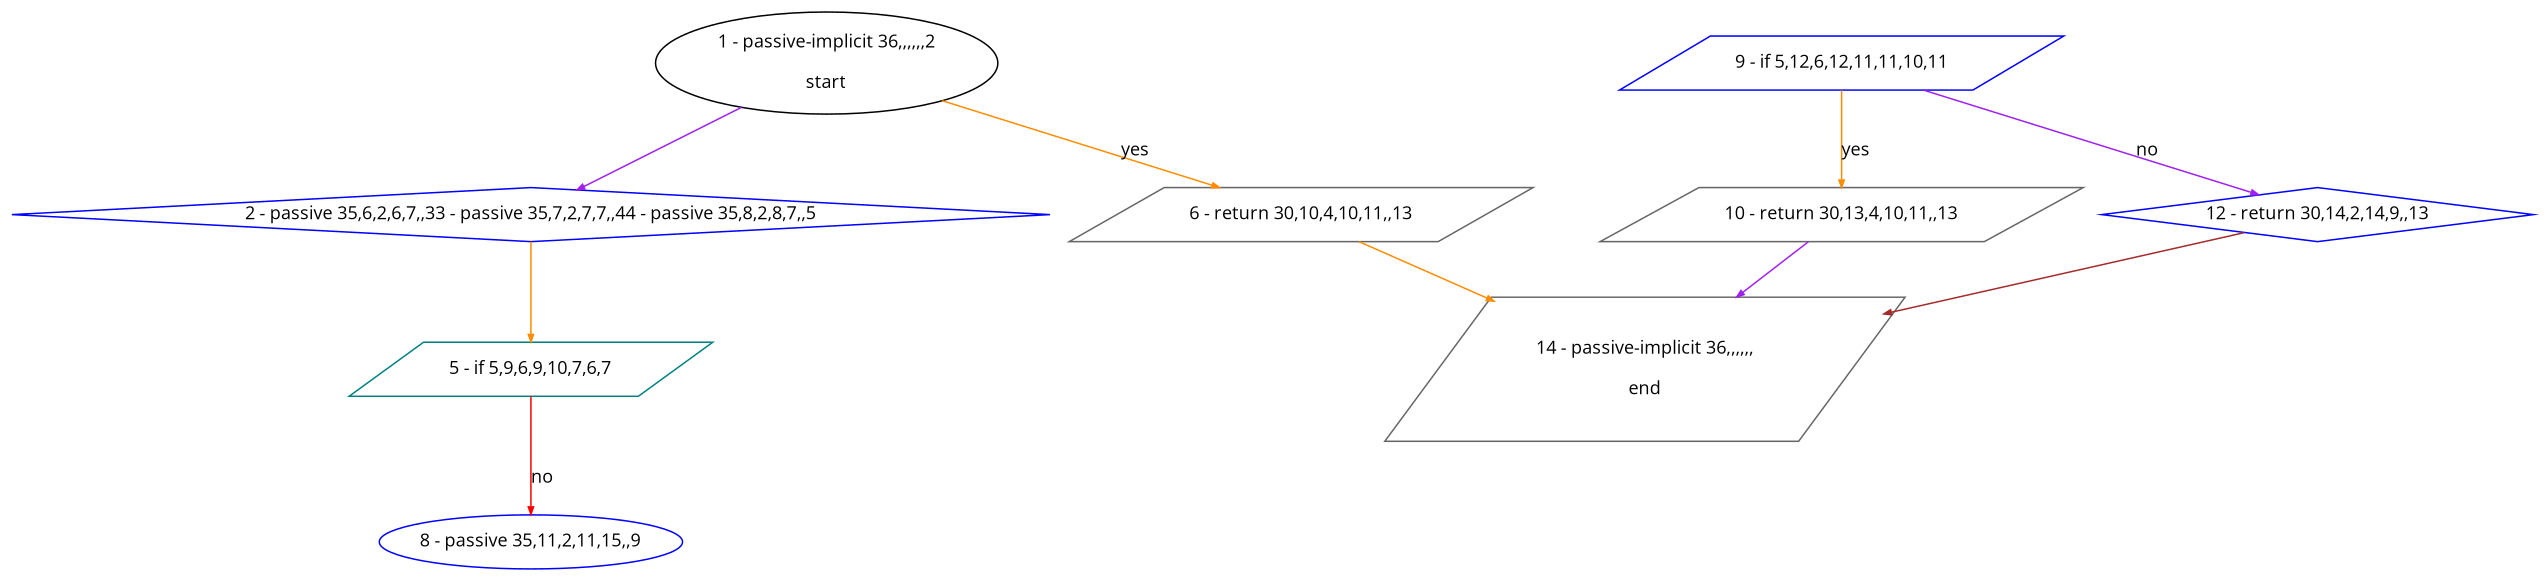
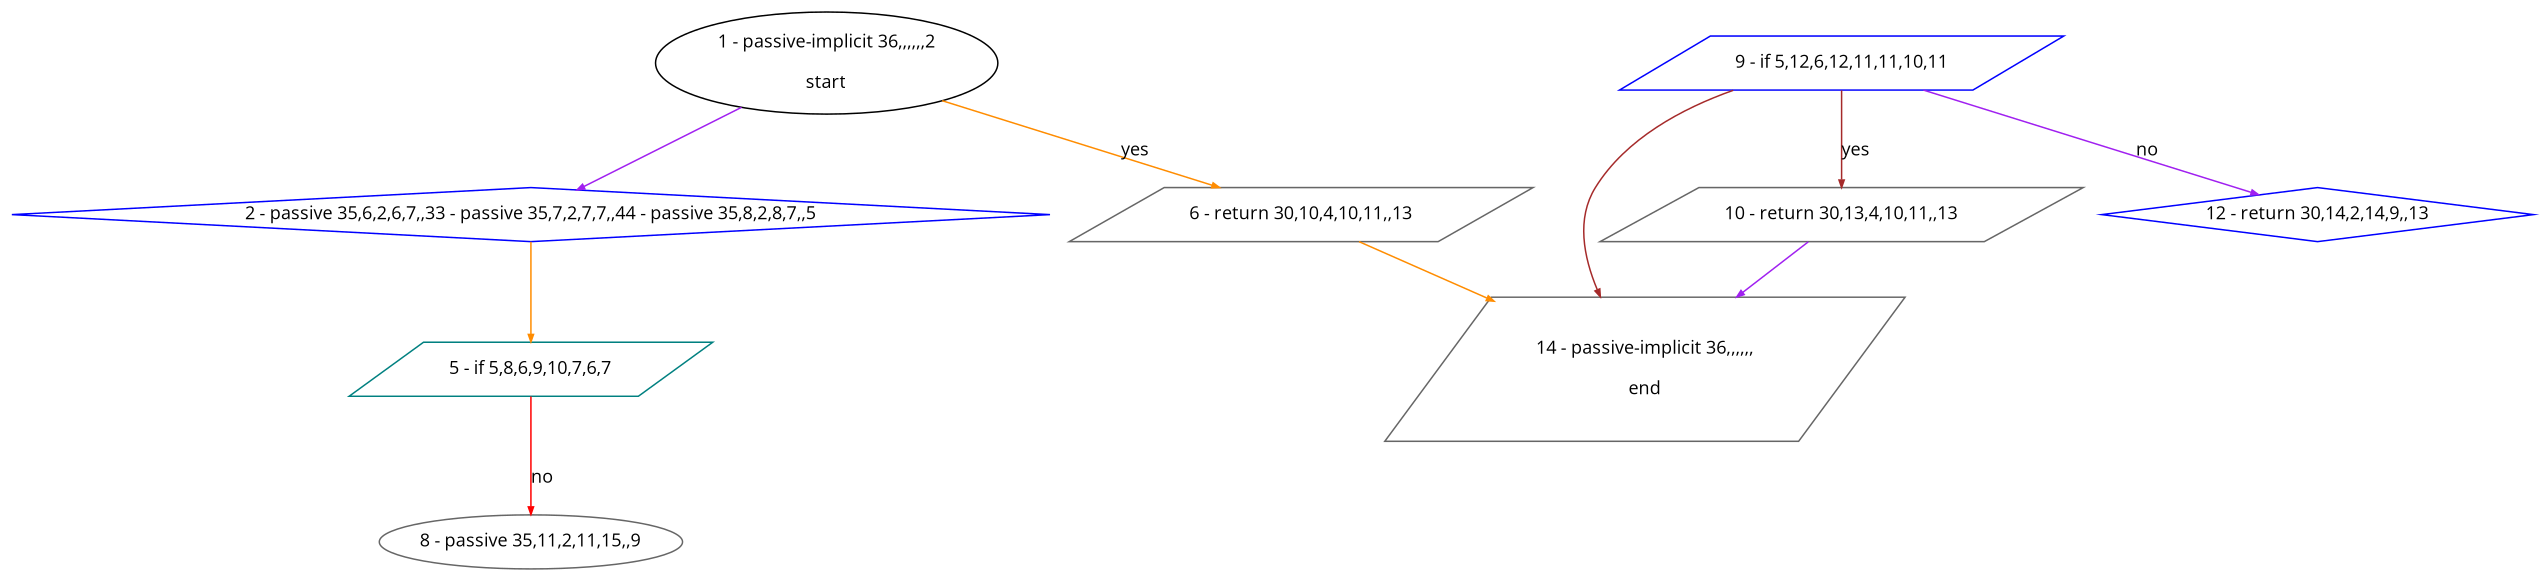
edge "9 - if 5,12,6,12,11,11,10,11" -> "10 - return 30,13,4,10,11,,13": color darkorange -> brown
edge "12 - return 30,14,2,14,9,,13" -> "14 - passive-implicit 36,,,,,, end": now "9 - if 5,12,6,12,11,11,10,11" -> "14 - passive-implicit 36,,,,,, end"
node "5 - if 5,9,6,9,10,7,6,7": label "5 - if 5,9,6,9,10,7,6,7" -> "5 - if 5,8,6,9,10,7,6,7"
node "8 - passive 35,11,2,11,15,,9": color blue -> gray40
